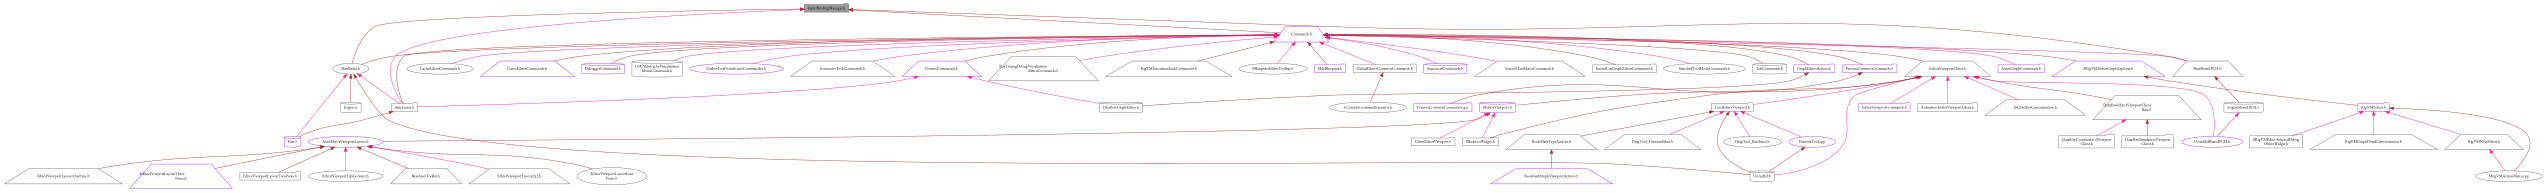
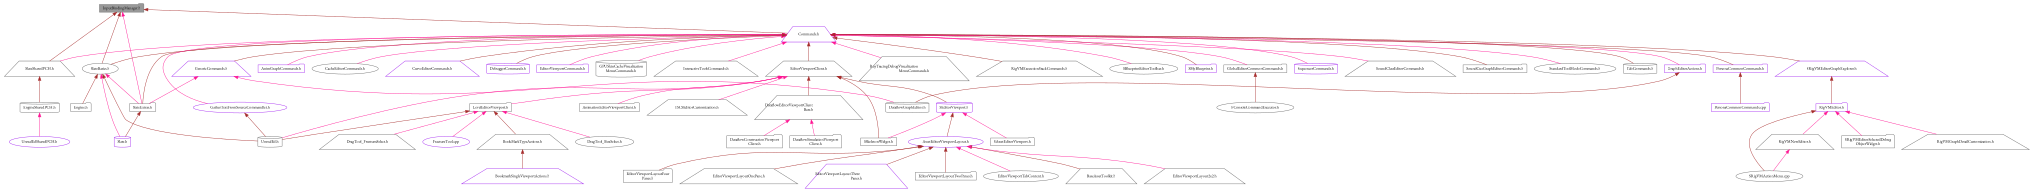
edge "GraphEditorActions.h" -> "Commands.h": color brown -> deeppink
edge "UnrealEdSharedPCH.h" -> "EditorViewportClient.h": removed
edge "EditorViewportCommands.h" -> "EditorViewportClient.h": now "EditorViewportCommands.h" -> "Commands.h"
node "Engine.h": shape cylinder -> folder
edge "DataflowSimulationViewport Client.h" -> "DataflowEditorViewportClient Base.h": color brown -> deeppink
edge "UnrealEd.h" -> "FractureTool.cpp": now "UnrealEd.h" -> "GatherTextFromSourceCommandlet.h"
node "EditorViewportLayoutFour Panes.h": shape ellipse -> folder
